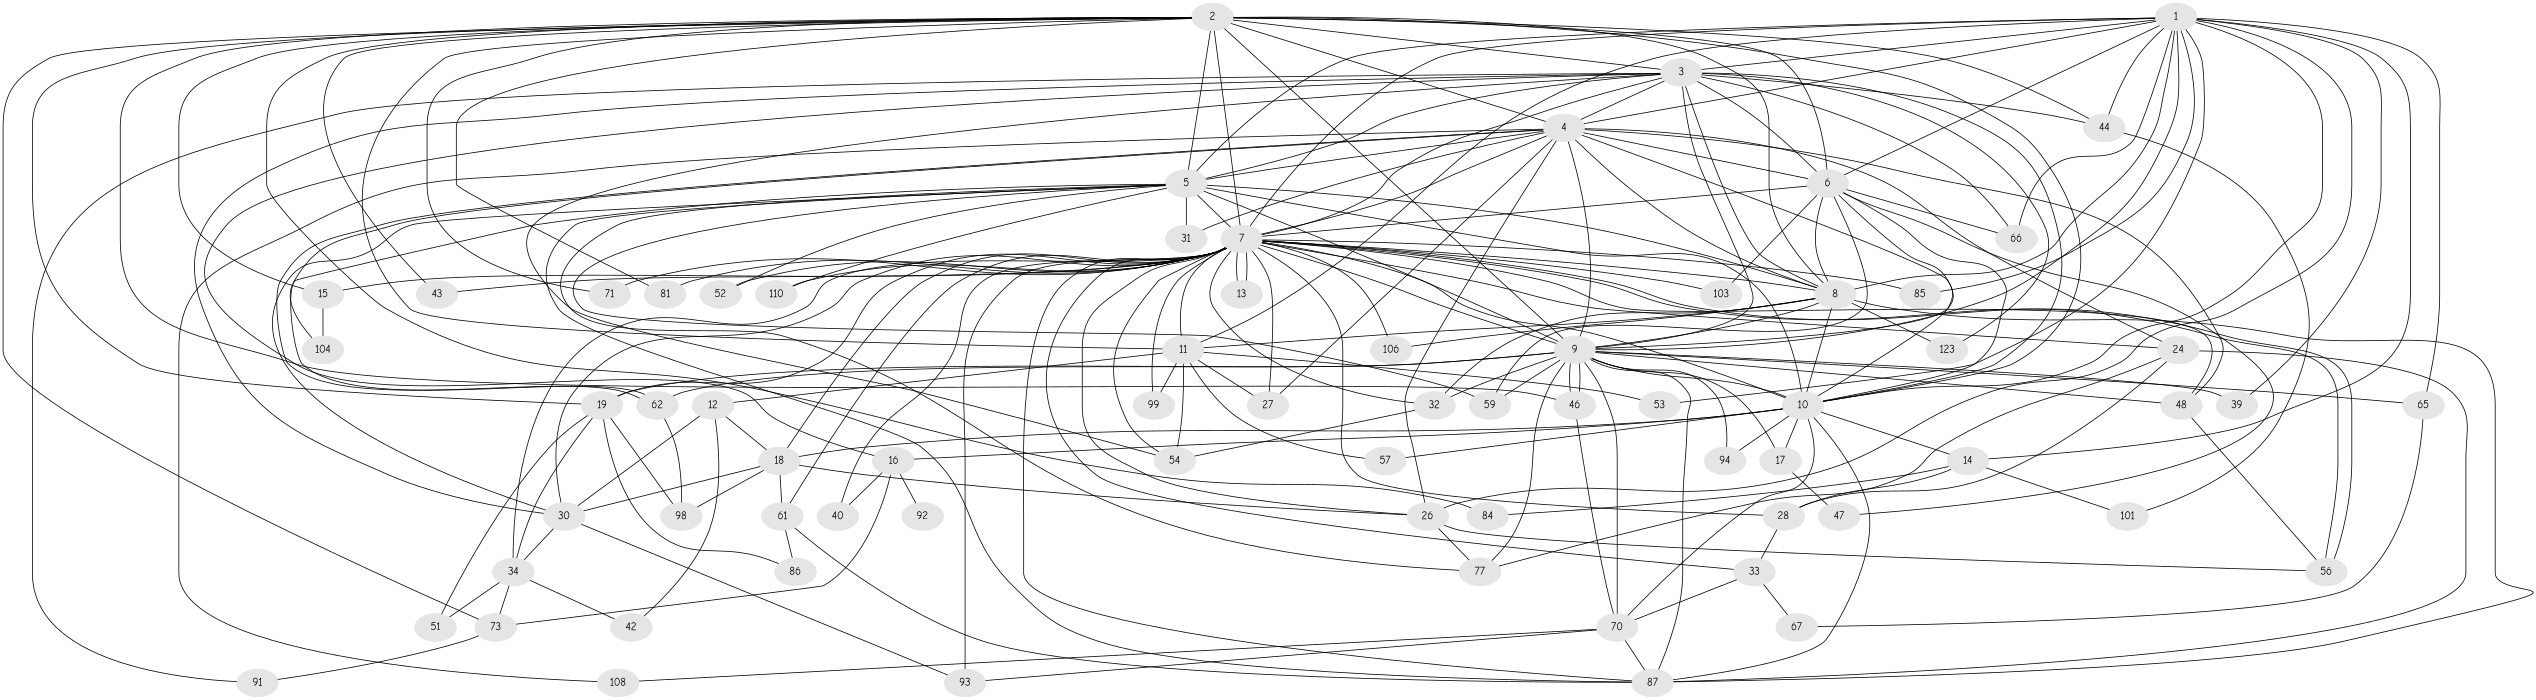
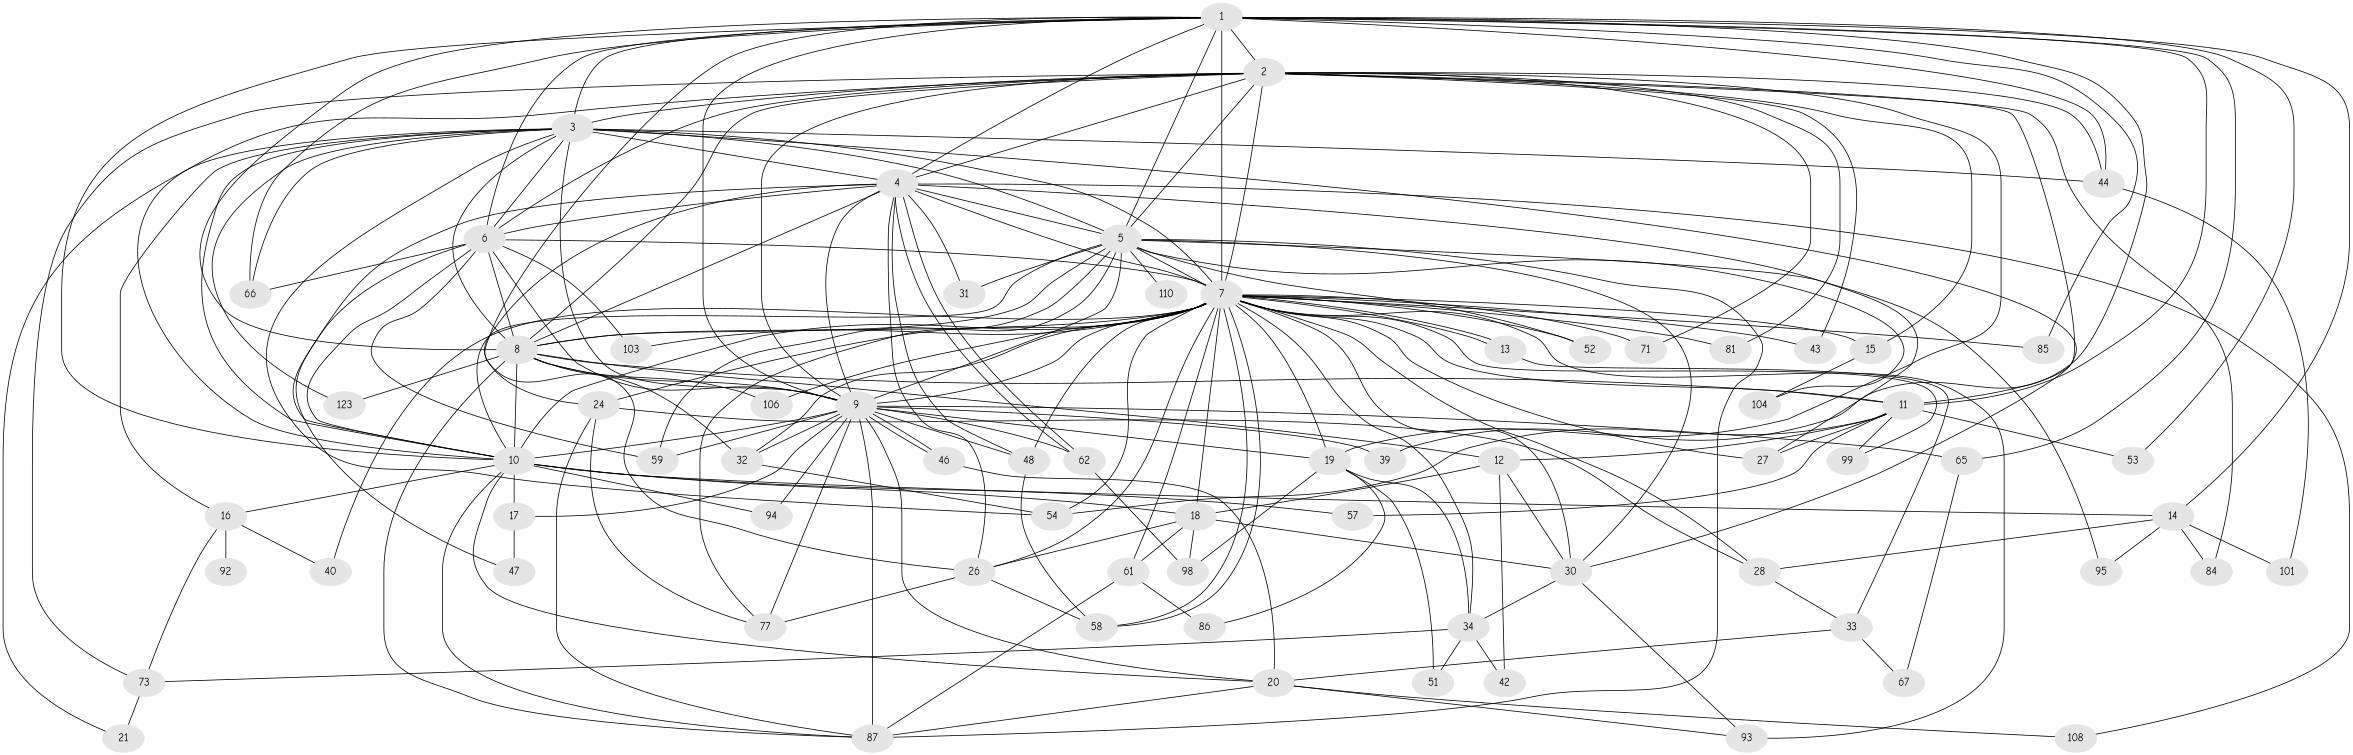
edge "7" -- "110": removed
edge "2" -- "46": now "2" -- "1"
edge "8" -- "12": added
edge "7" -- "33": now "13" -- "33"
node "95": added
node "56": label "56" -> "58"
edge "7" -- "87": removed
node "70": label "70" -> "20"
node "91": label "91" -> "21"
